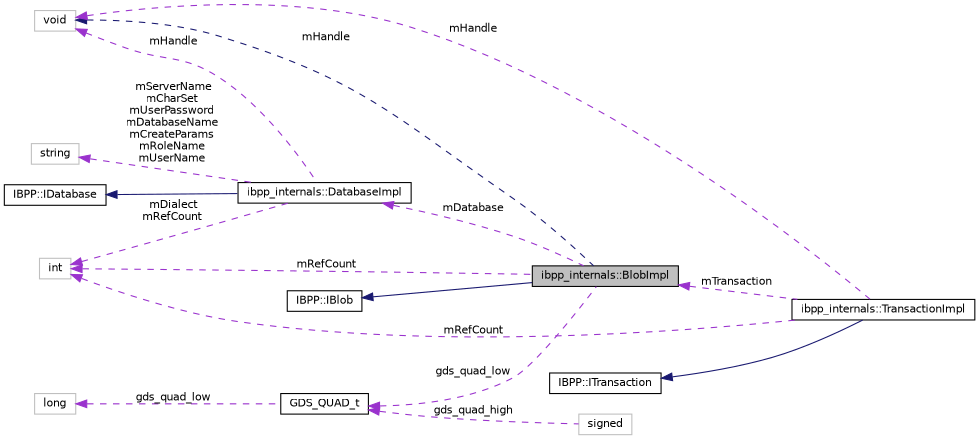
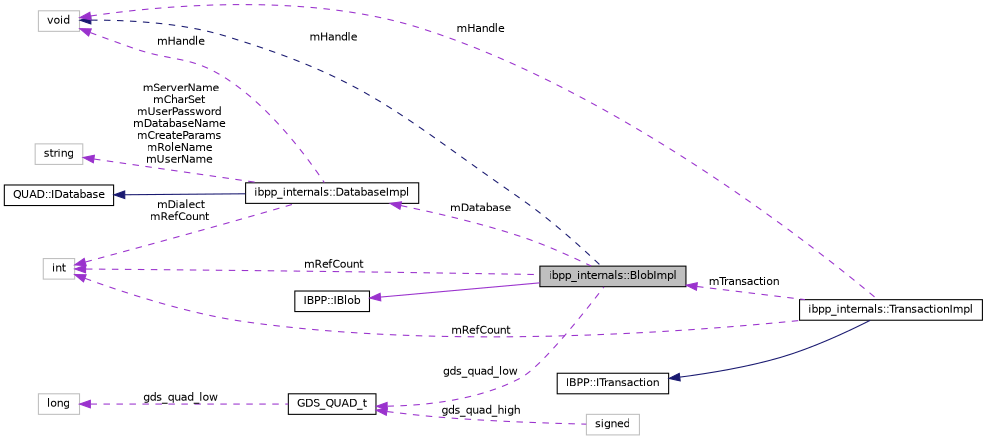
node "IBPP::IDatabase": label "IBPP::IDatabase" -> "QUAD::IDatabase"
edge "ibpp_internals::BlobImpl" -> "IBPP::IBlob": color midnightblue -> darkorchid3
